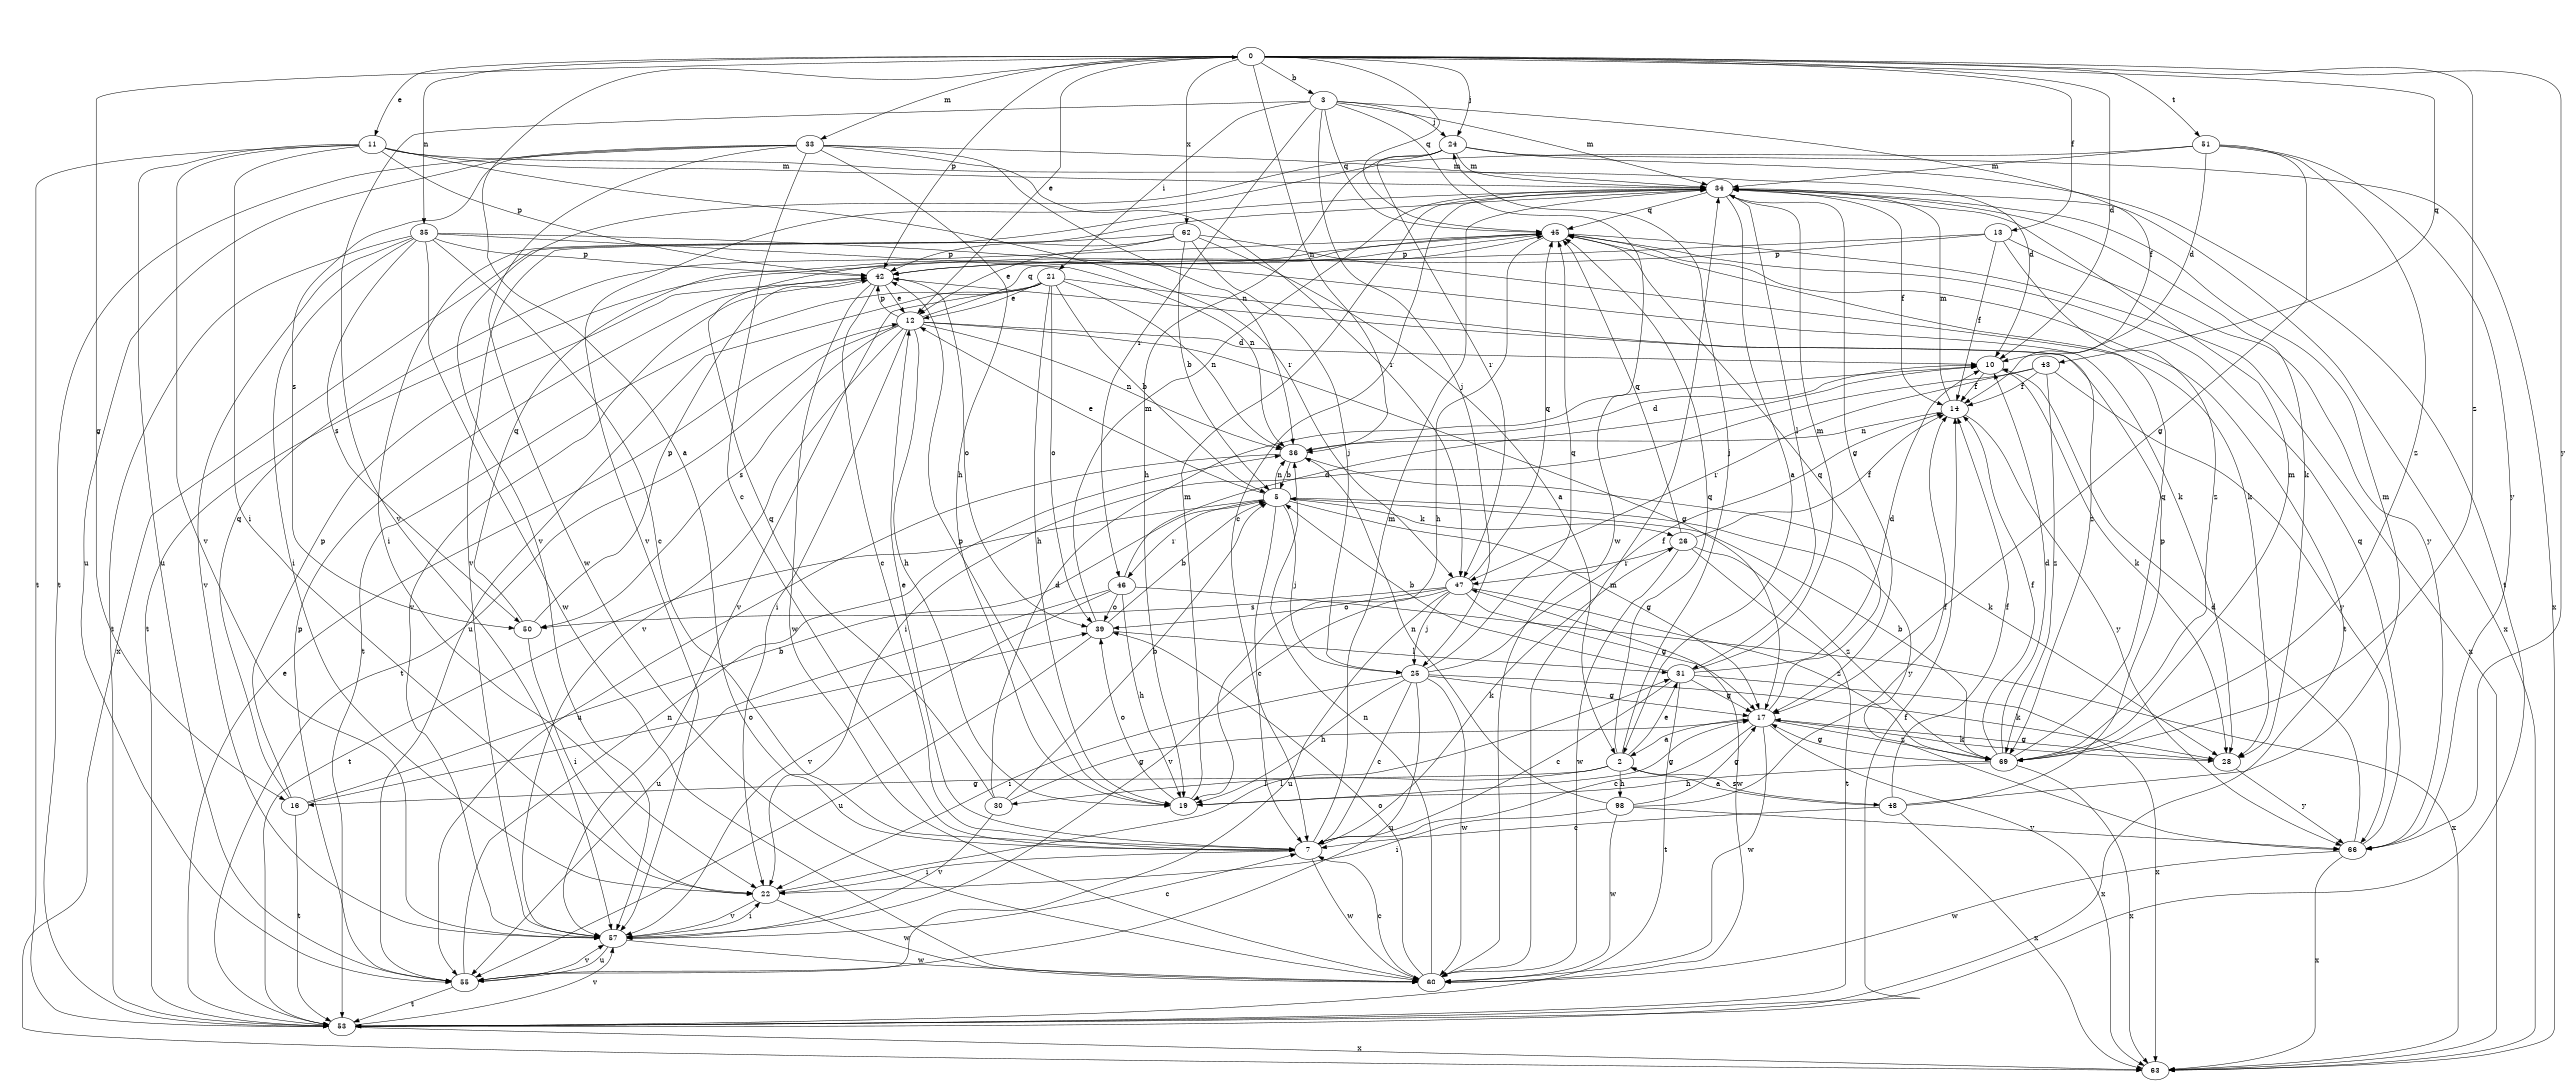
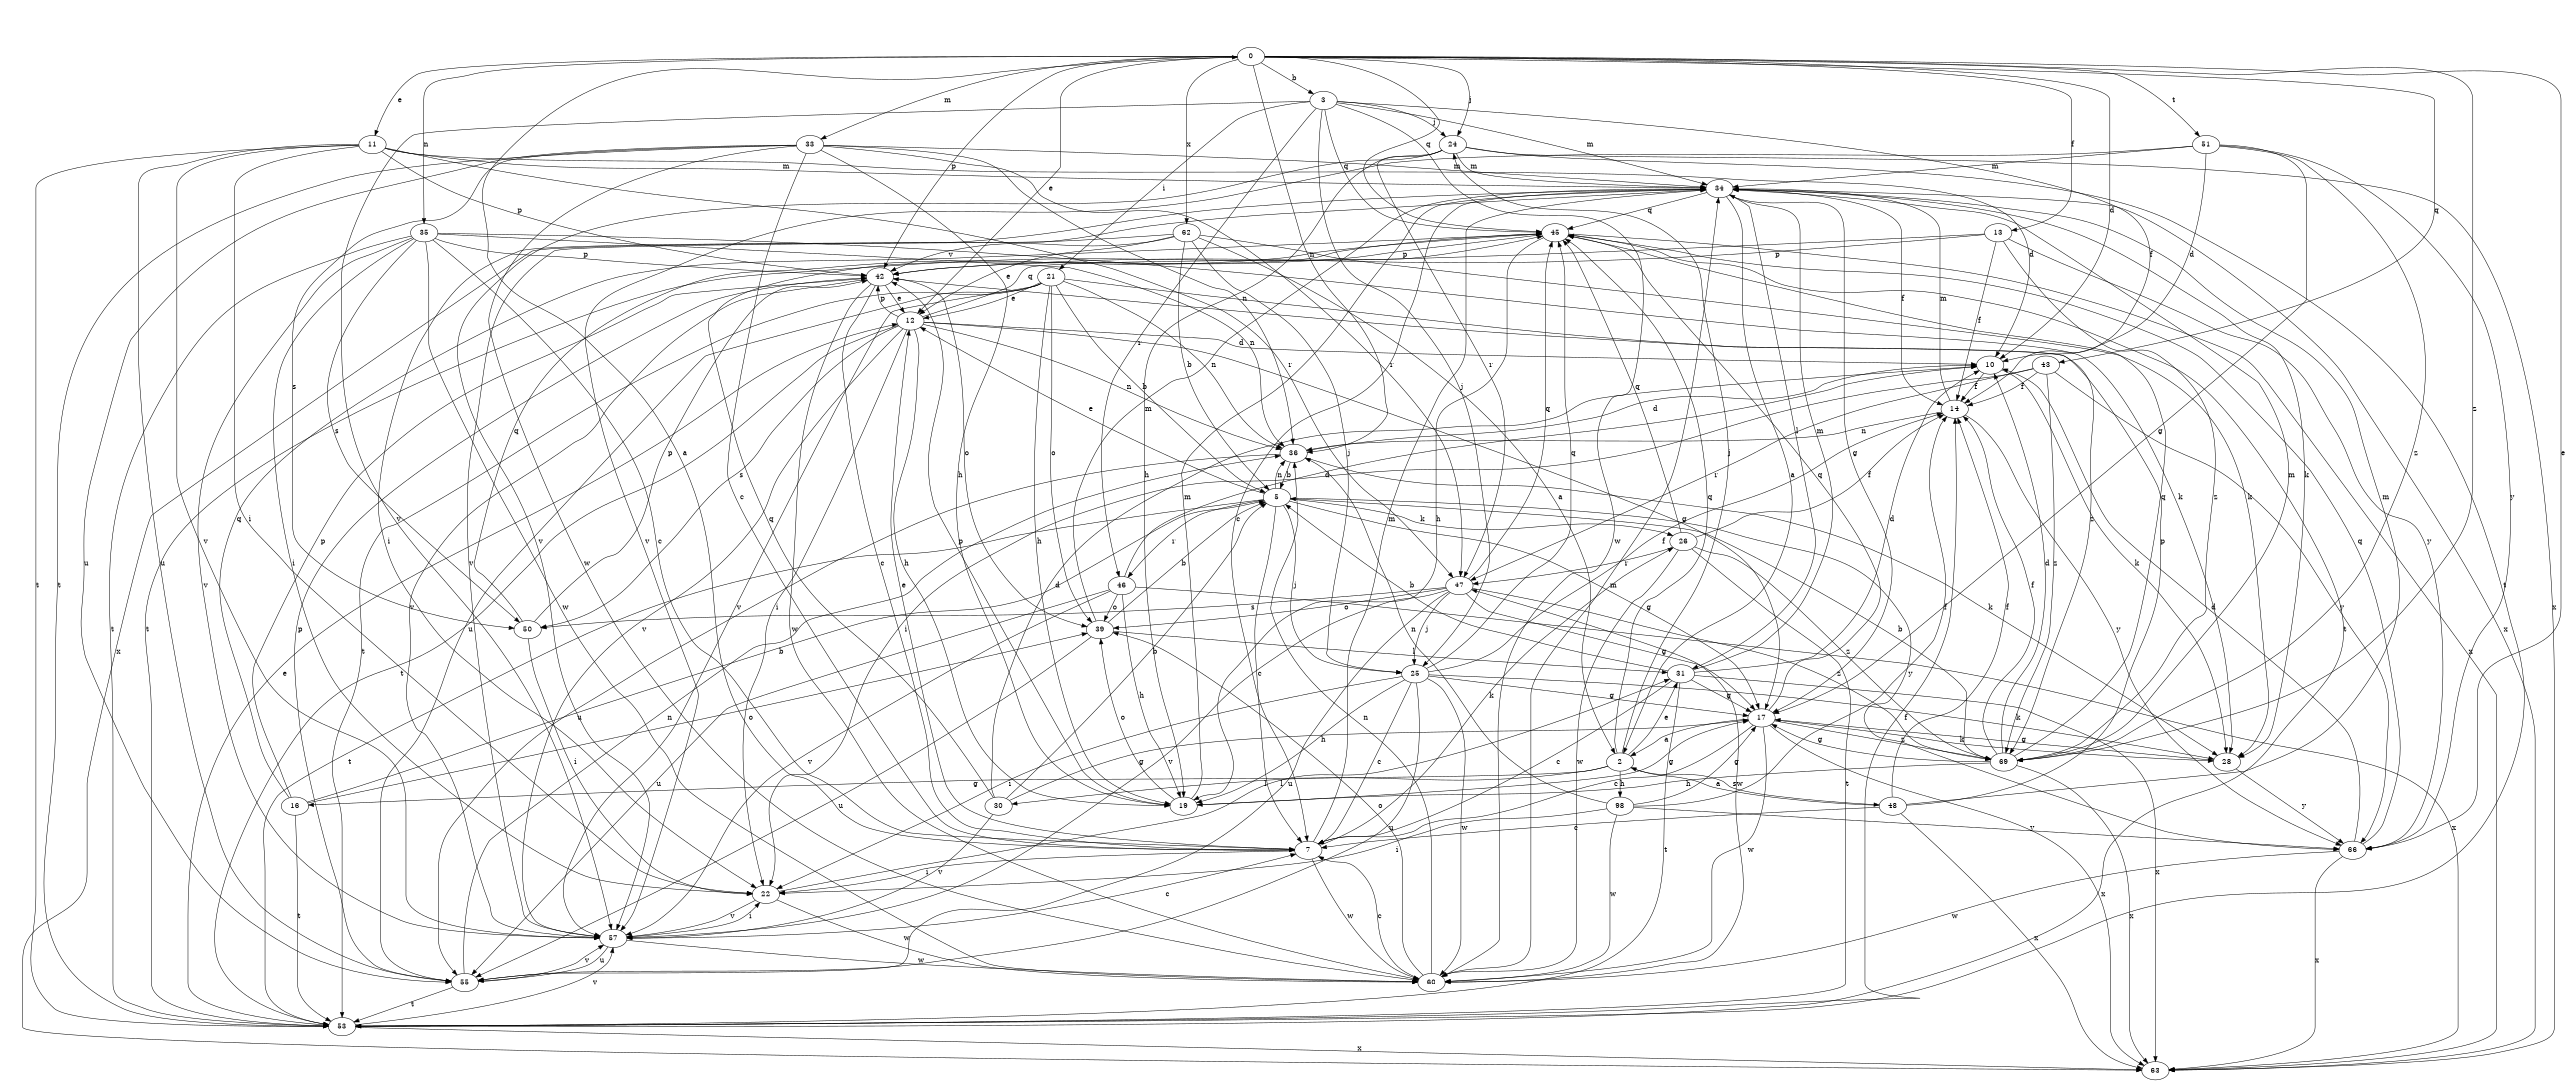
edge "0" -> "16": removed, label "g"
edge "62" -> "42": label "p" -> "v"
edge "0" -> "66": label "y" -> "e"
